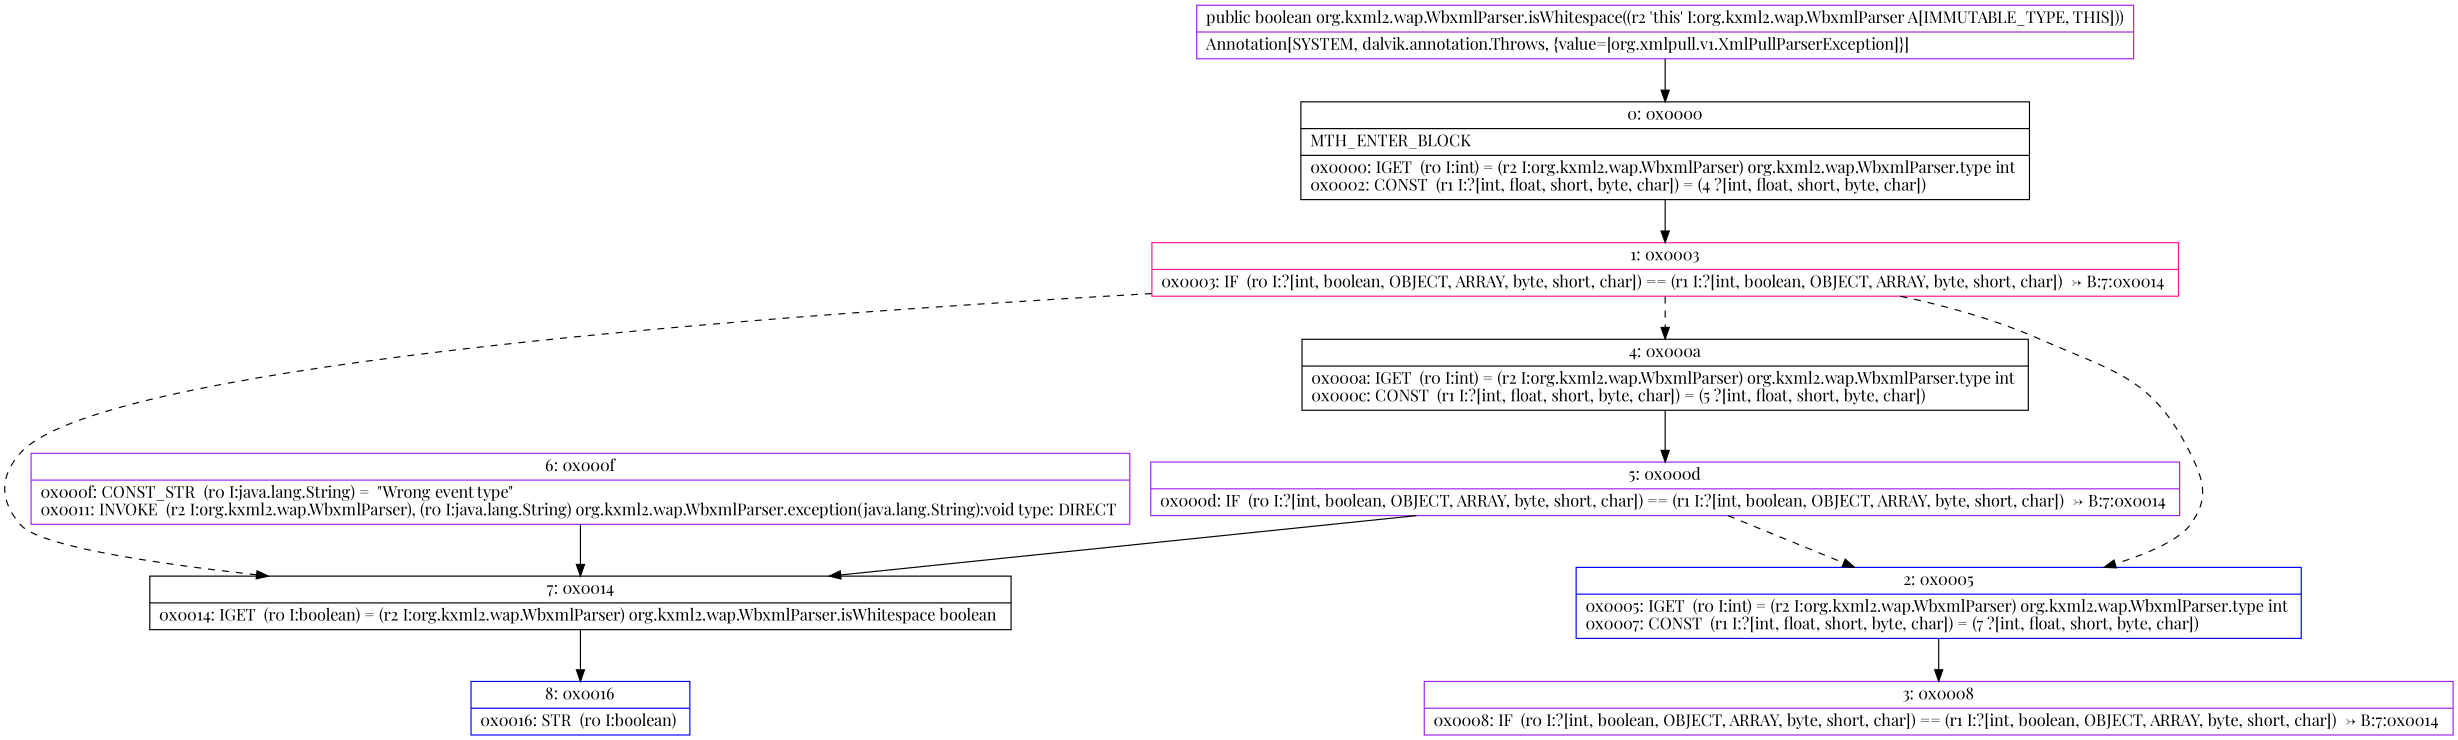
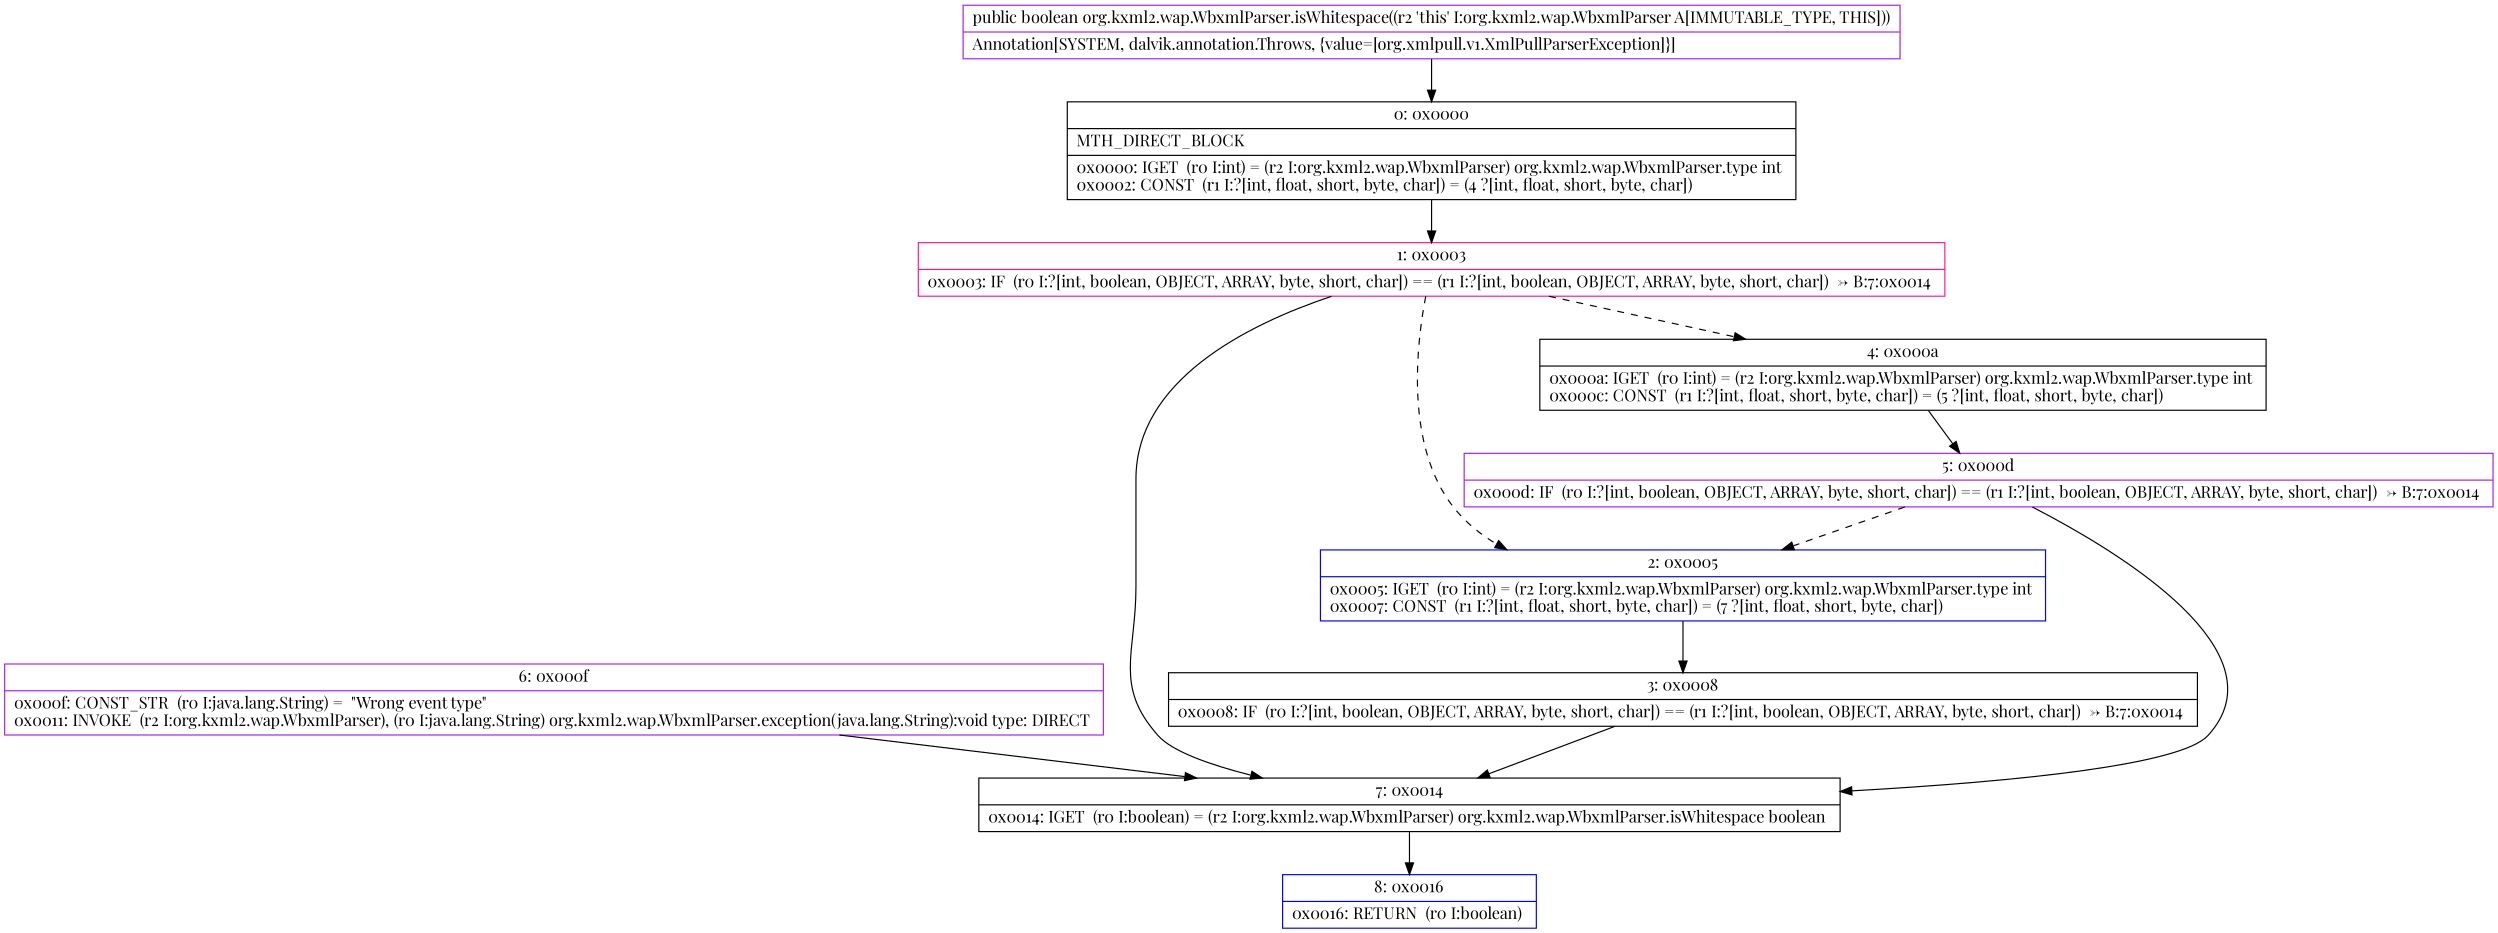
node "0: 0x0000": text "MTH_ENTER_BLOCK" -> "MTH_DIRECT_BLOCK"
edge "1: 0x0003" -> "7: 0x0014": style dashed -> solid
node "3: 0x0008": color purple -> black
node "8: 0x0016": text "0x0016: STR  (r0 I:boolean)" -> "0x0016: RETURN  (r0 I:boolean)"
edge "3: 0x0008" -> "7: 0x0014": added
